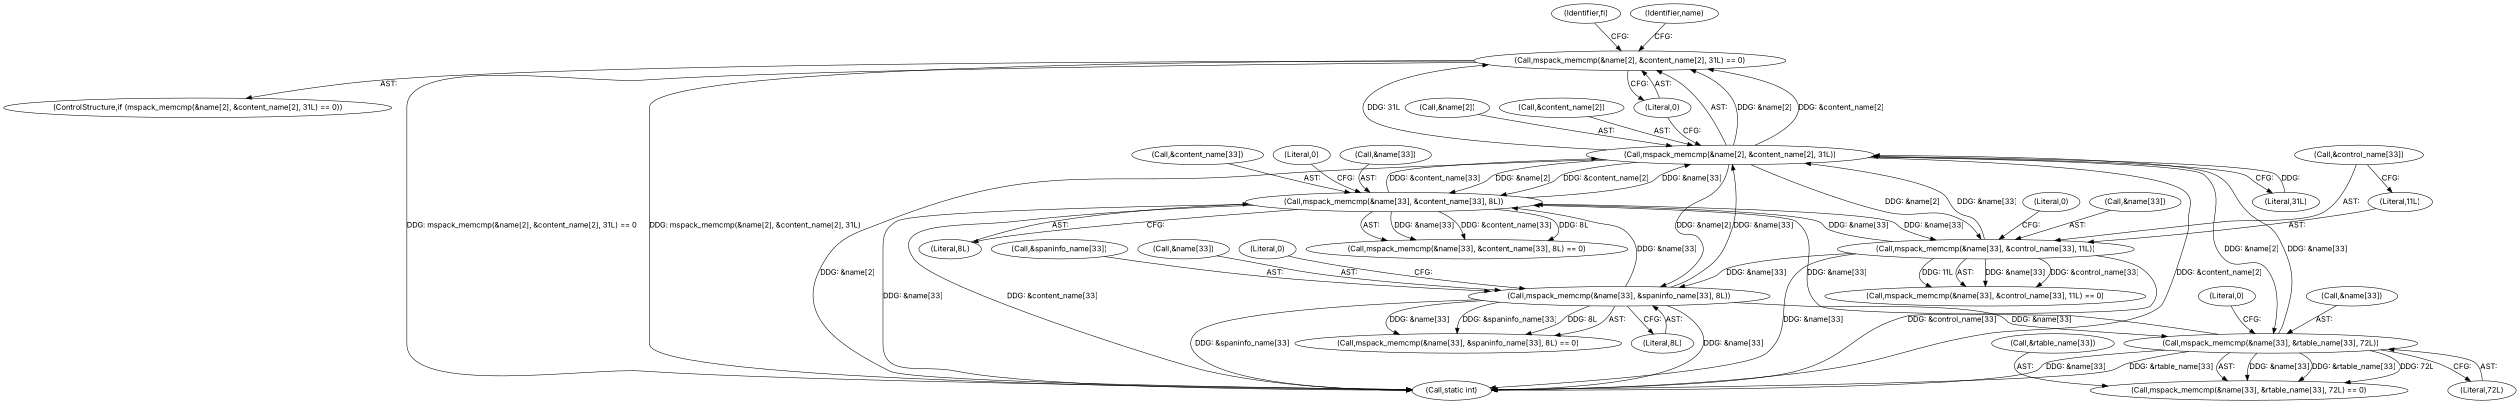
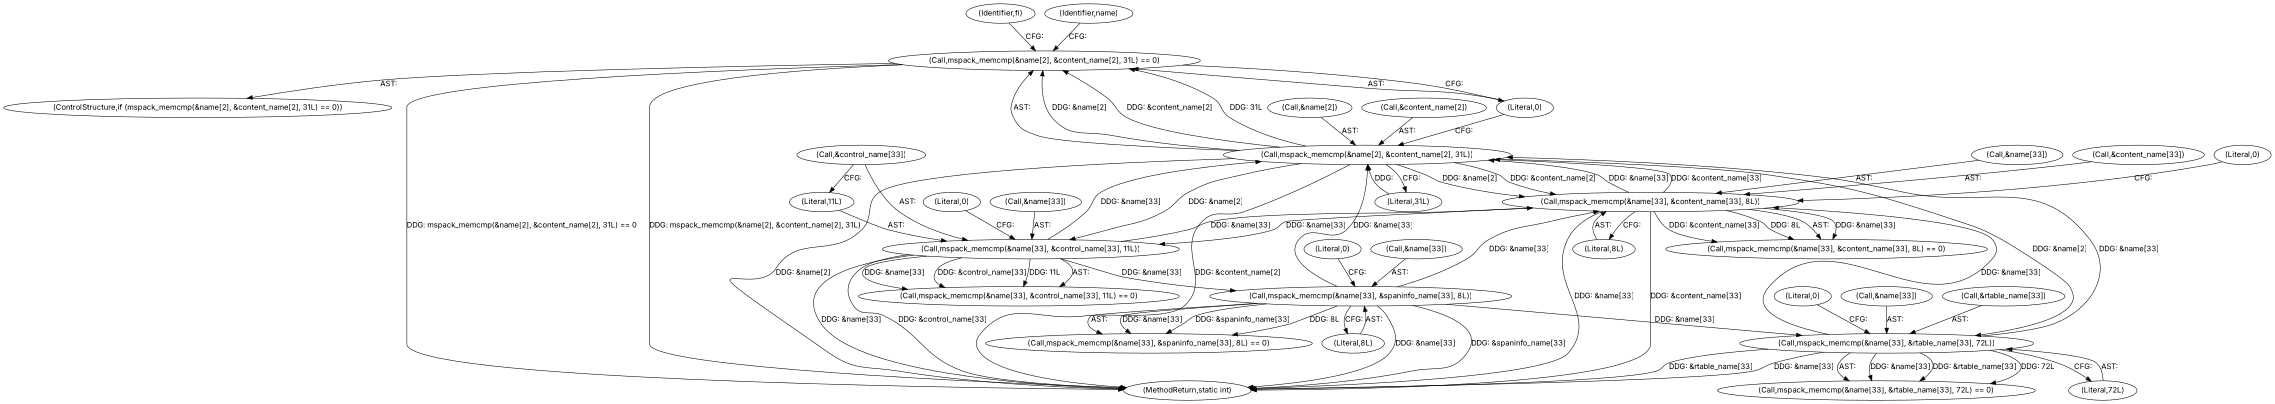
edge "(Call,mspack_memcmp(&name[2], &content_name[2], 31L))" -> "(Call,mspack_memcmp(&name[33], &spaninfo_name[33], 8L))": removed, label "DDG: &name[2]"
node "(Call,&spaninfo_name[33])": removed
edge "(Call,&rtable_name[33])" -> "(Call,mspack_memcmp(&name[33], &rtable_name[33], 72L) == 0)": now "(Call,&rtable_name[33])" -> "(Call,mspack_memcmp(&name[33], &rtable_name[33], 72L))"
node "(Call,static int)": label "(Call,static int)" -> "(MethodReturn,static int)"
